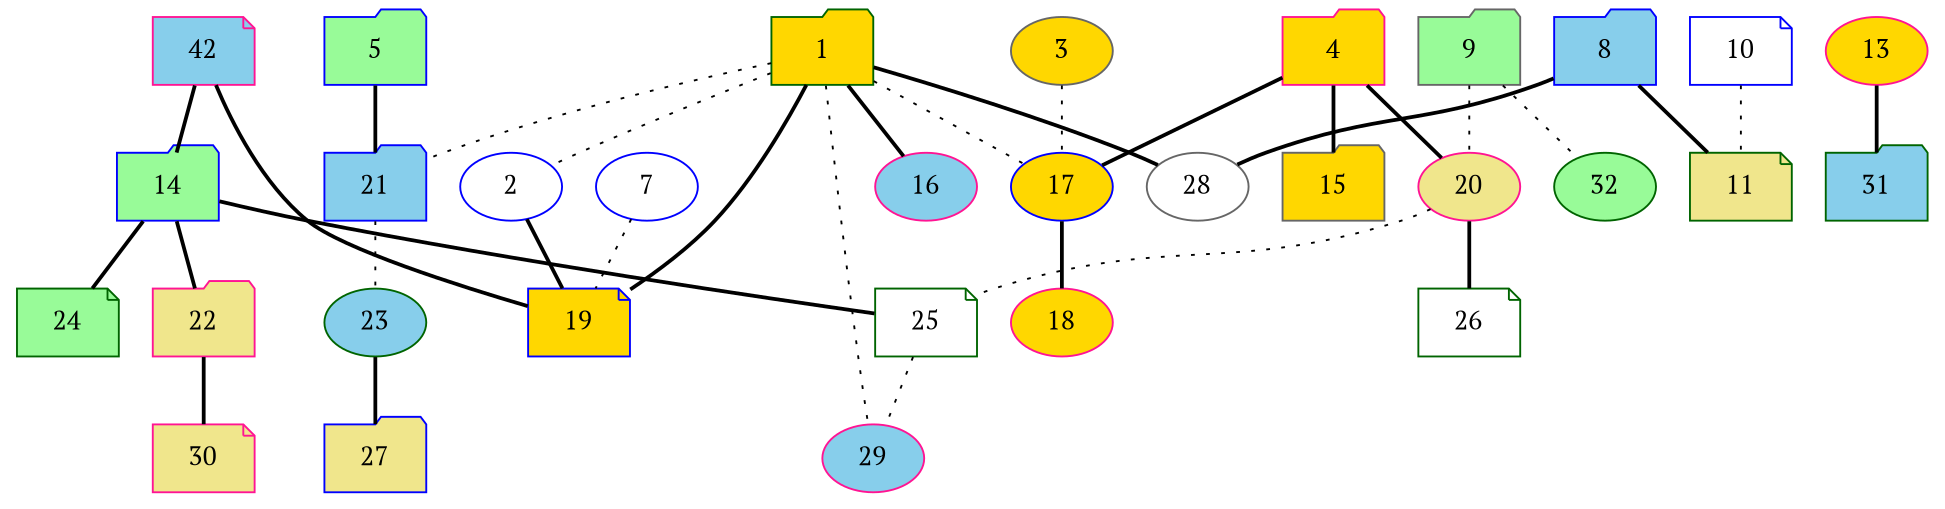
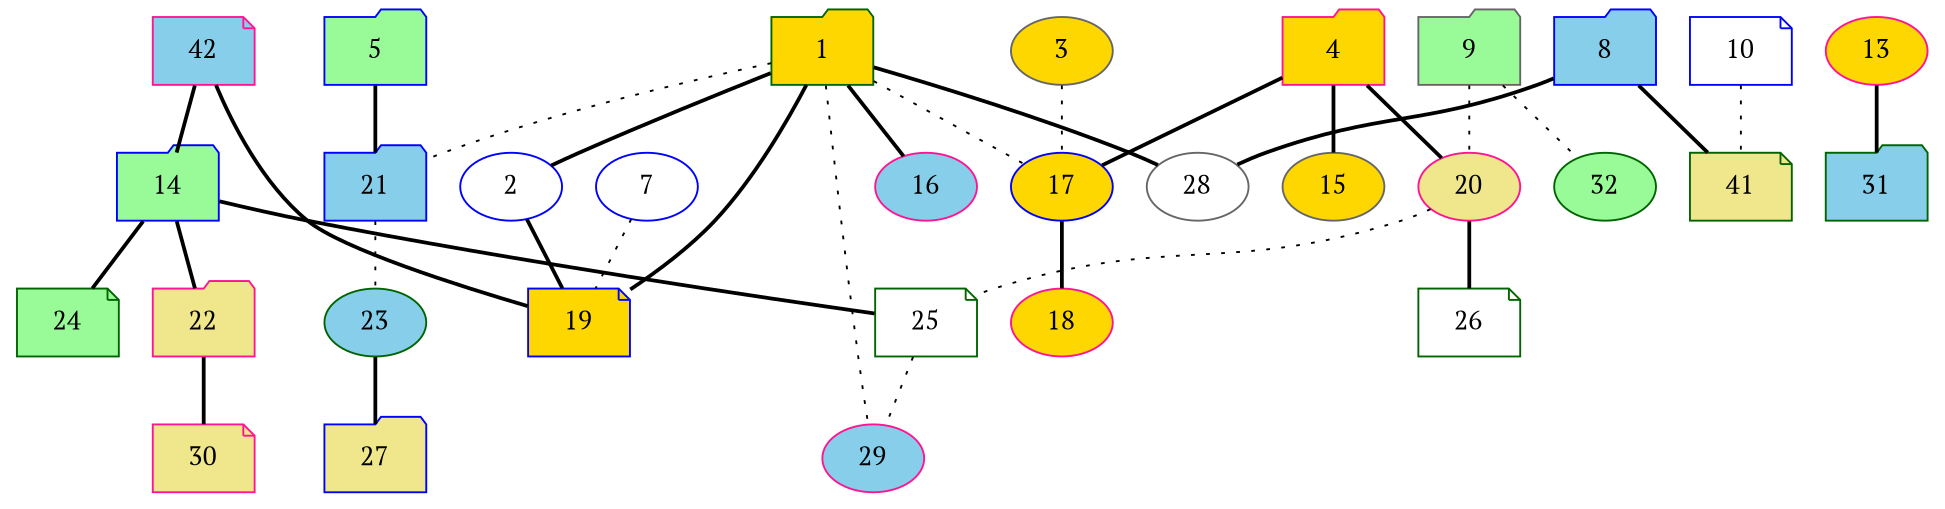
edge "1" -- "2": style dotted -> bold
node "15": shape folder -> ellipse
node "11": label "11" -> "41"
